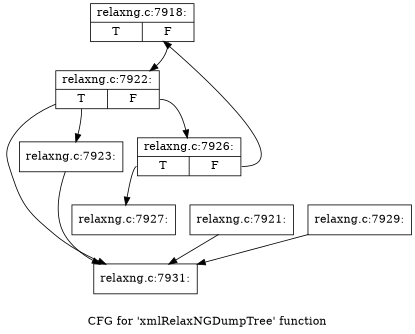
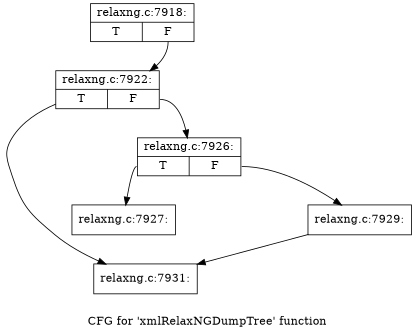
edge "relaxng.c:7926:" -> "relaxng.c:7918:": now "relaxng.c:7926:" -> "relaxng.c:7929:"
node "relaxng.c:7923:": removed
node "relaxng.c:7921:": removed
